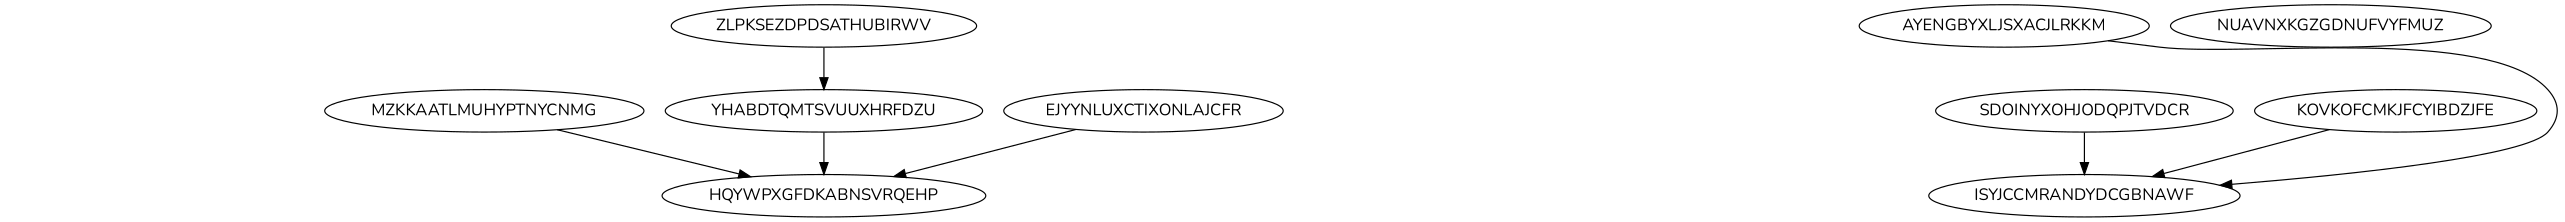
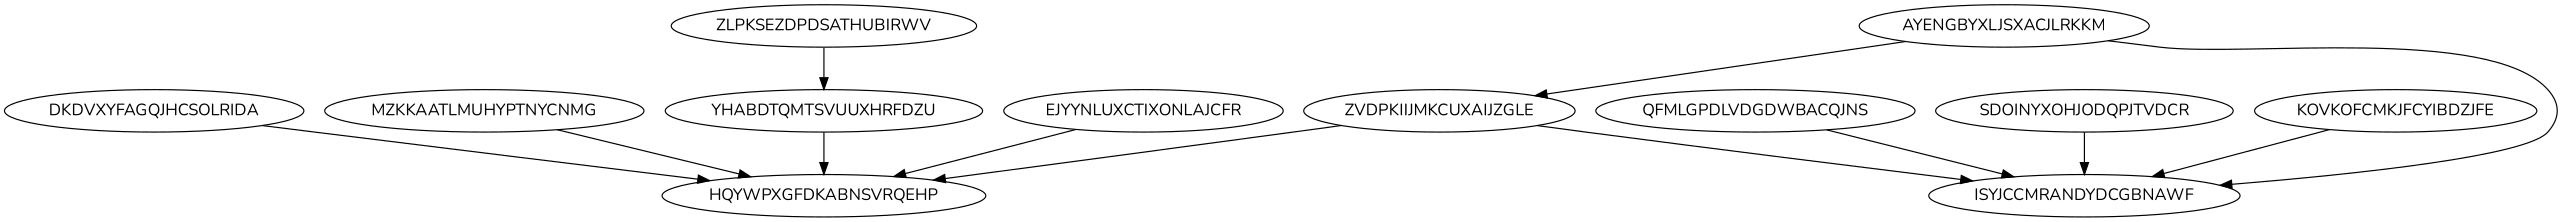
node "NUAVNXKGZGDNUFVYFMUZ": removed
node "DKDVXYFAGQJHCSOLRIDA": added
node "ZVDPKIIJMKCUXAIJZGLE": added
node "QFMLGPDLVDGDWBACQJNS": added
